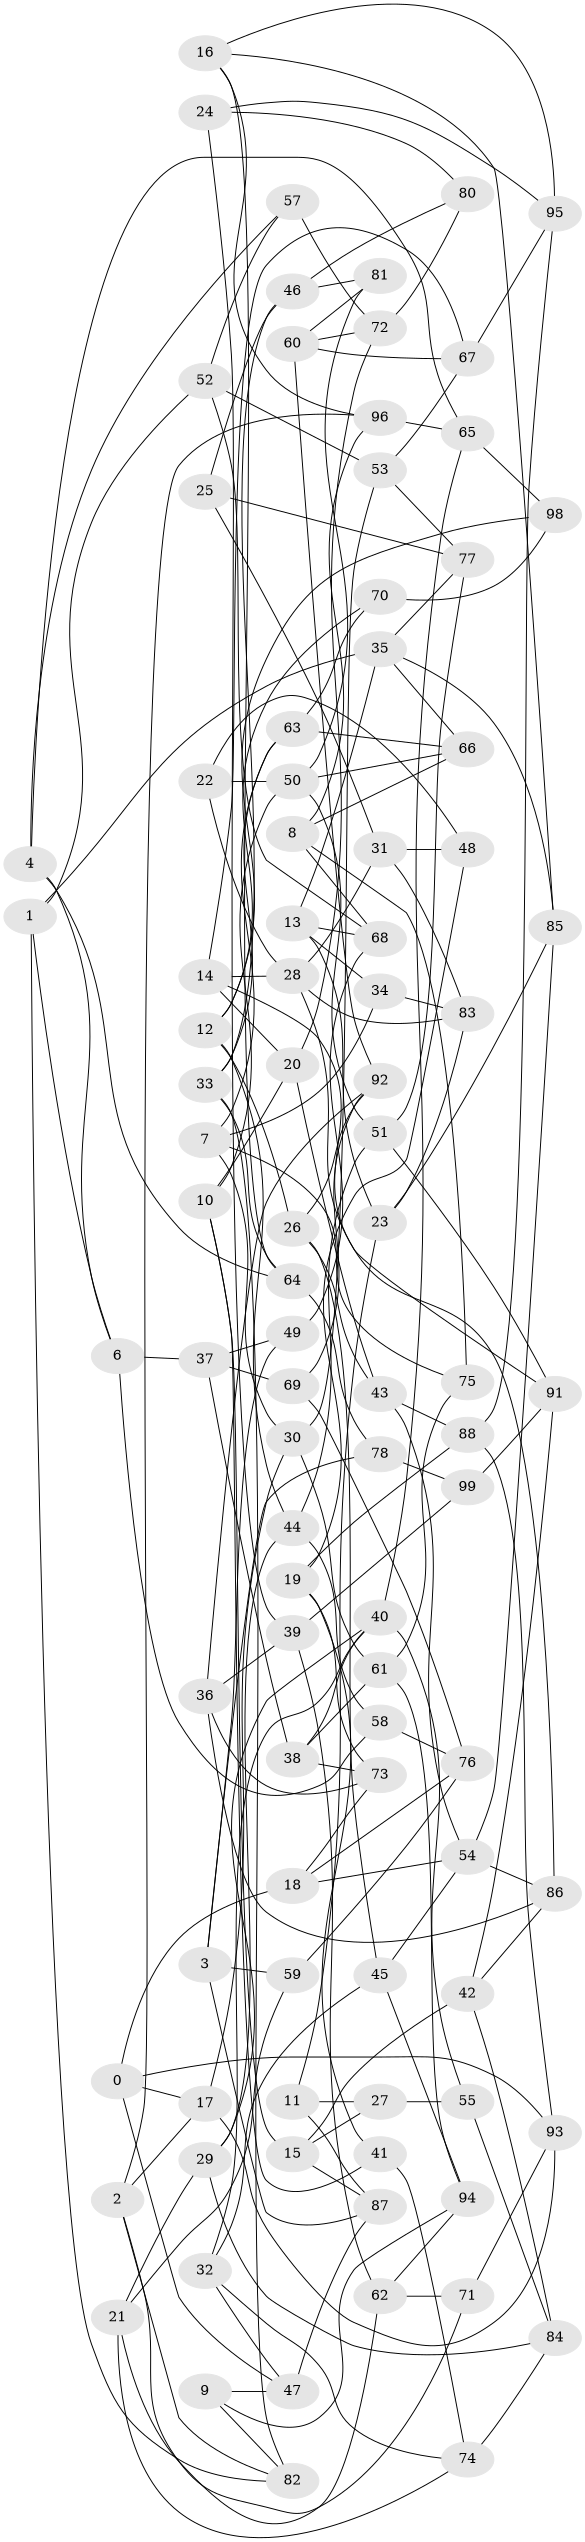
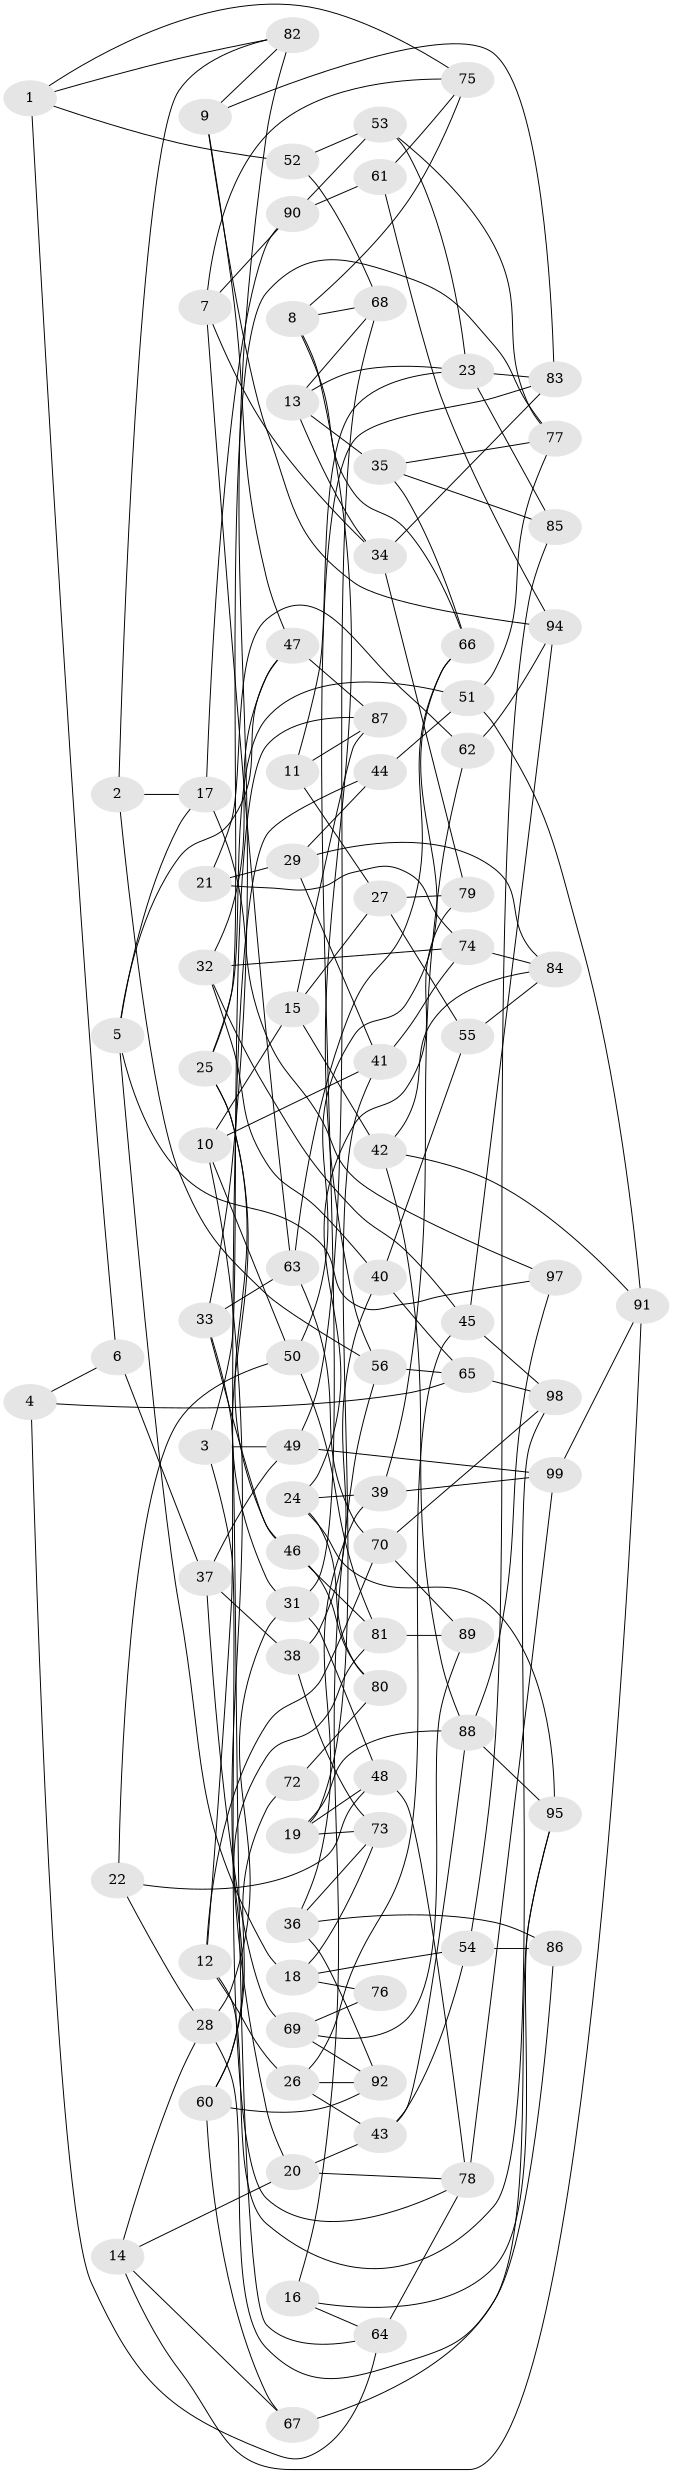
node "57": removed
edge "16" -- "85": removed
edge "67" -- "53": now "23" -- "53"
node "96": label "96" -> "56"
edge "72" -- "20": now "78" -- "20"
edge "35" -- "1": now "75" -- "1"
node "79": added
edge "50" -- "51": now "25" -- "51"
edge "28" -- "83": now "9" -- "83"
node "30": label "30" -> "90"
edge "49" -- "99": added
node "89": added
edge "61" -- "38": removed
node "58": removed
edge "40" -- "29": now "41" -- "29"
edge "54" -- "45": now "98" -- "45"
edge "86" -- "42": now "88" -- "42"
node "59": removed
edge "48" -- "78": added
node "0": label "0" -> "5"
node "93": label "93" -> "97"
node "71": removed
